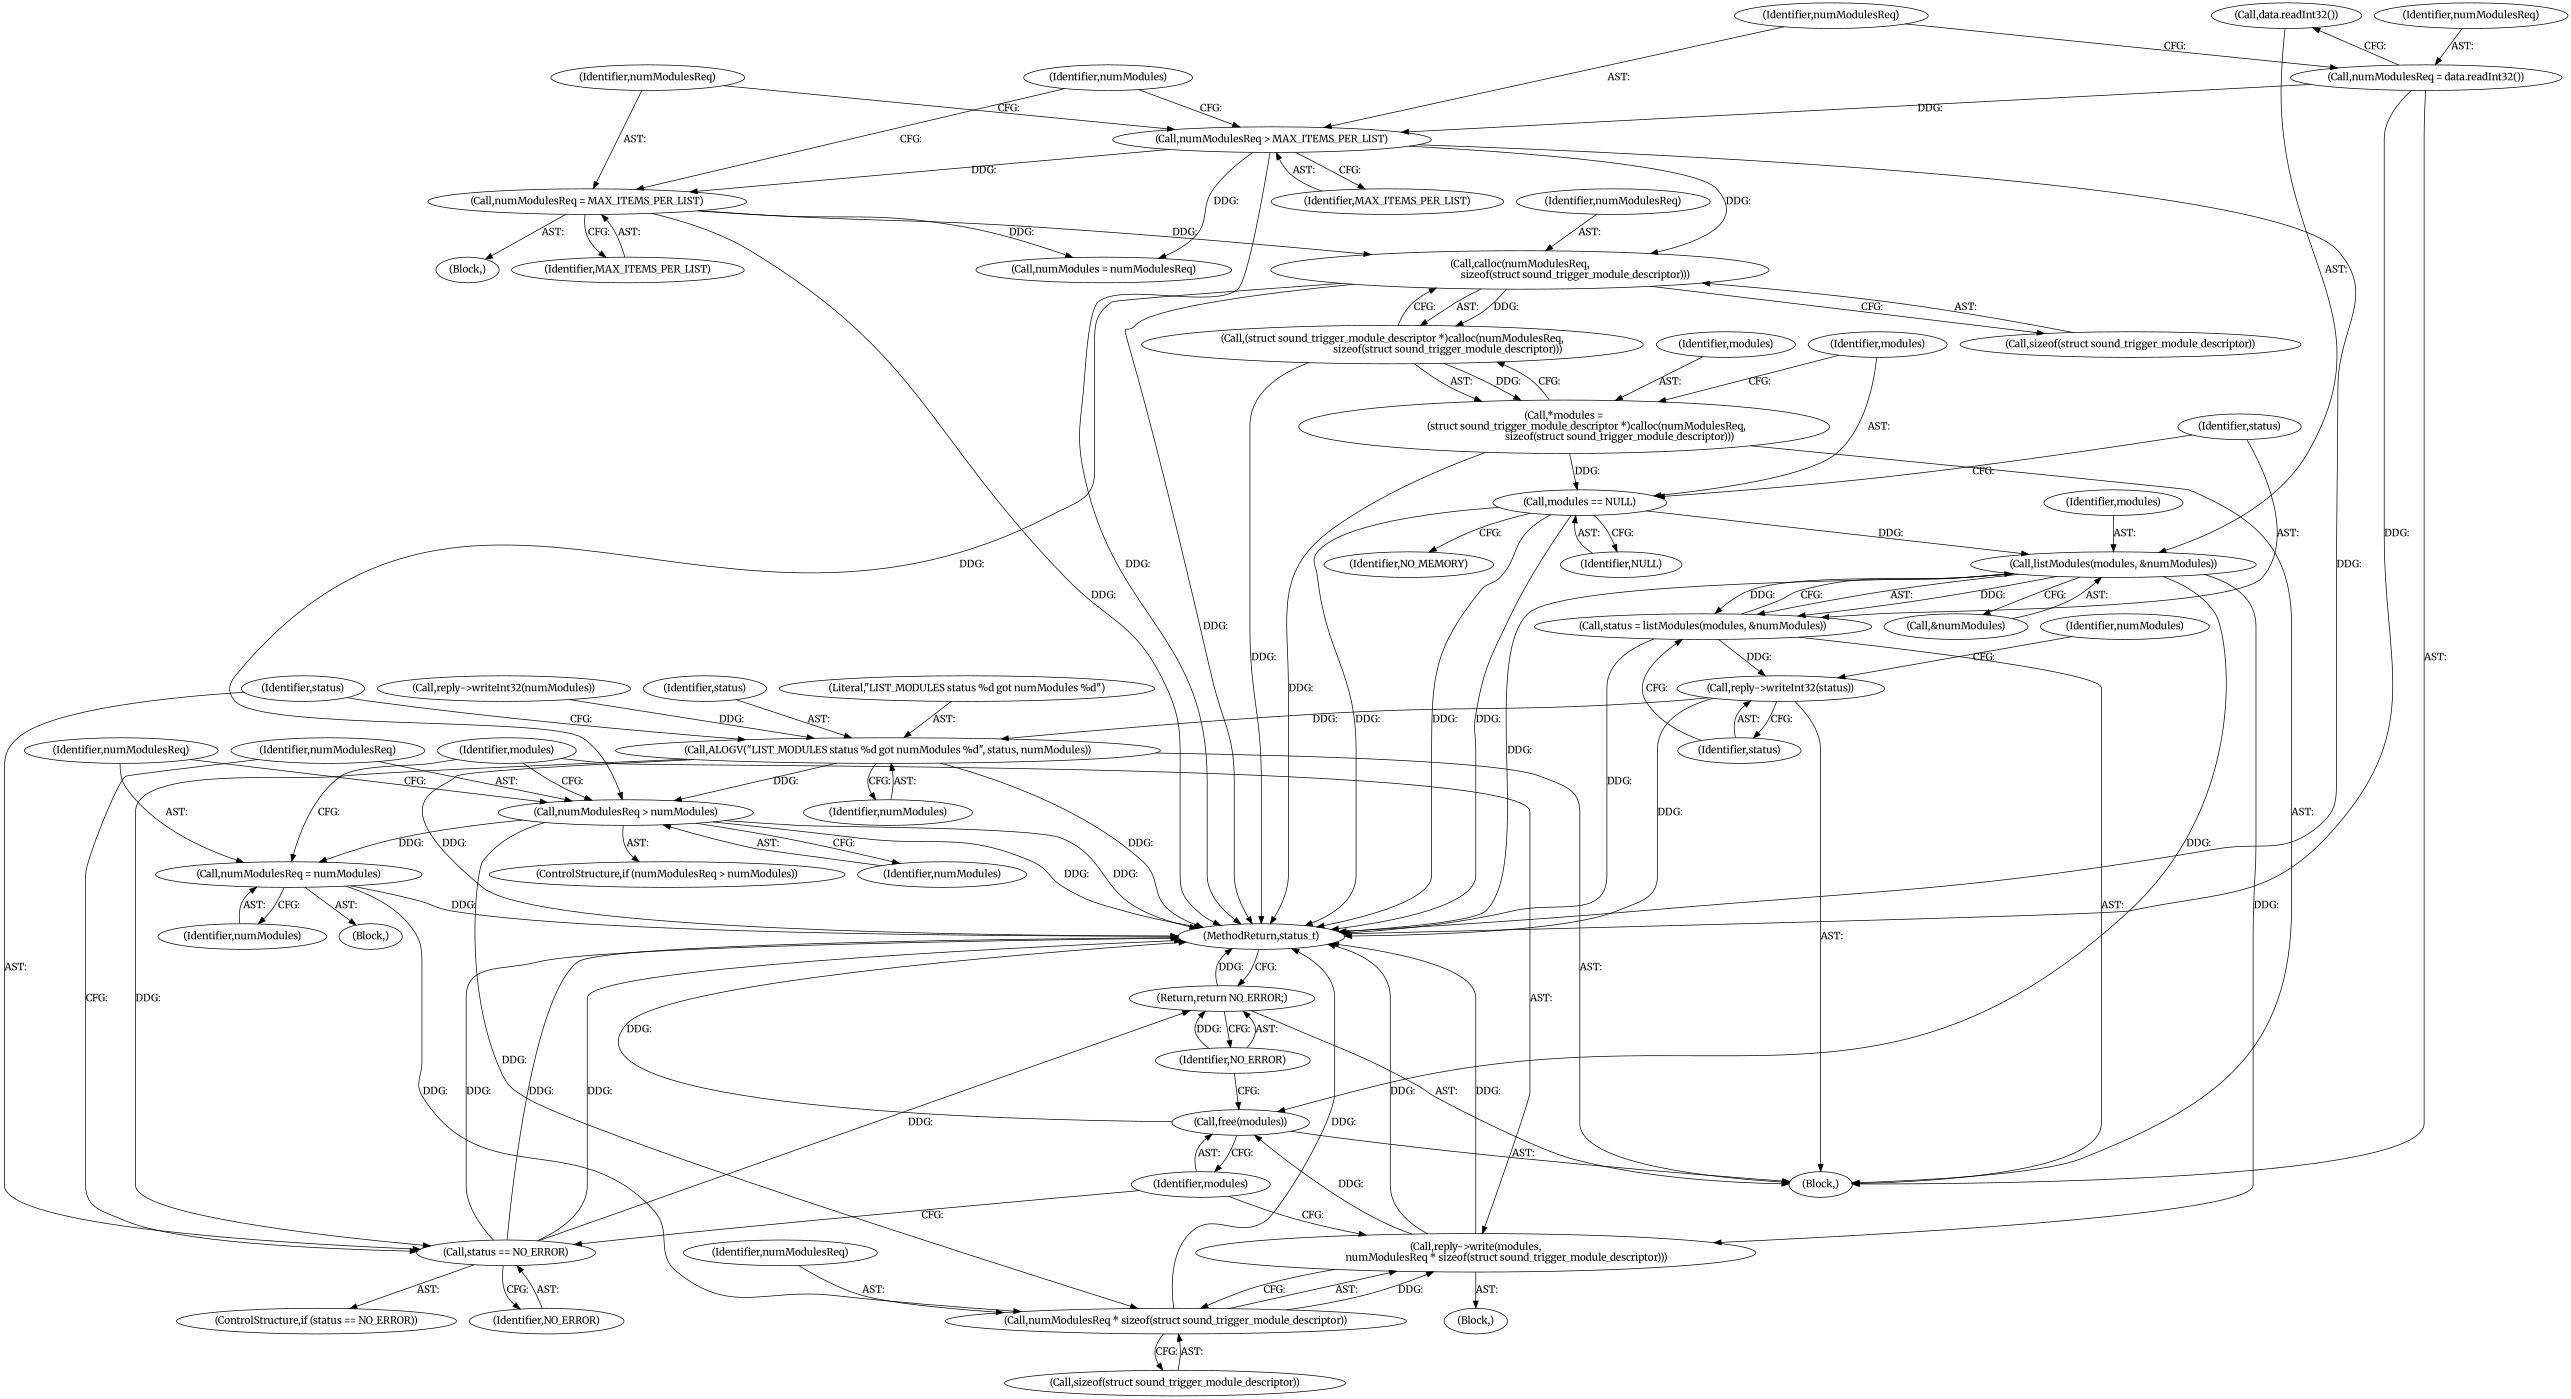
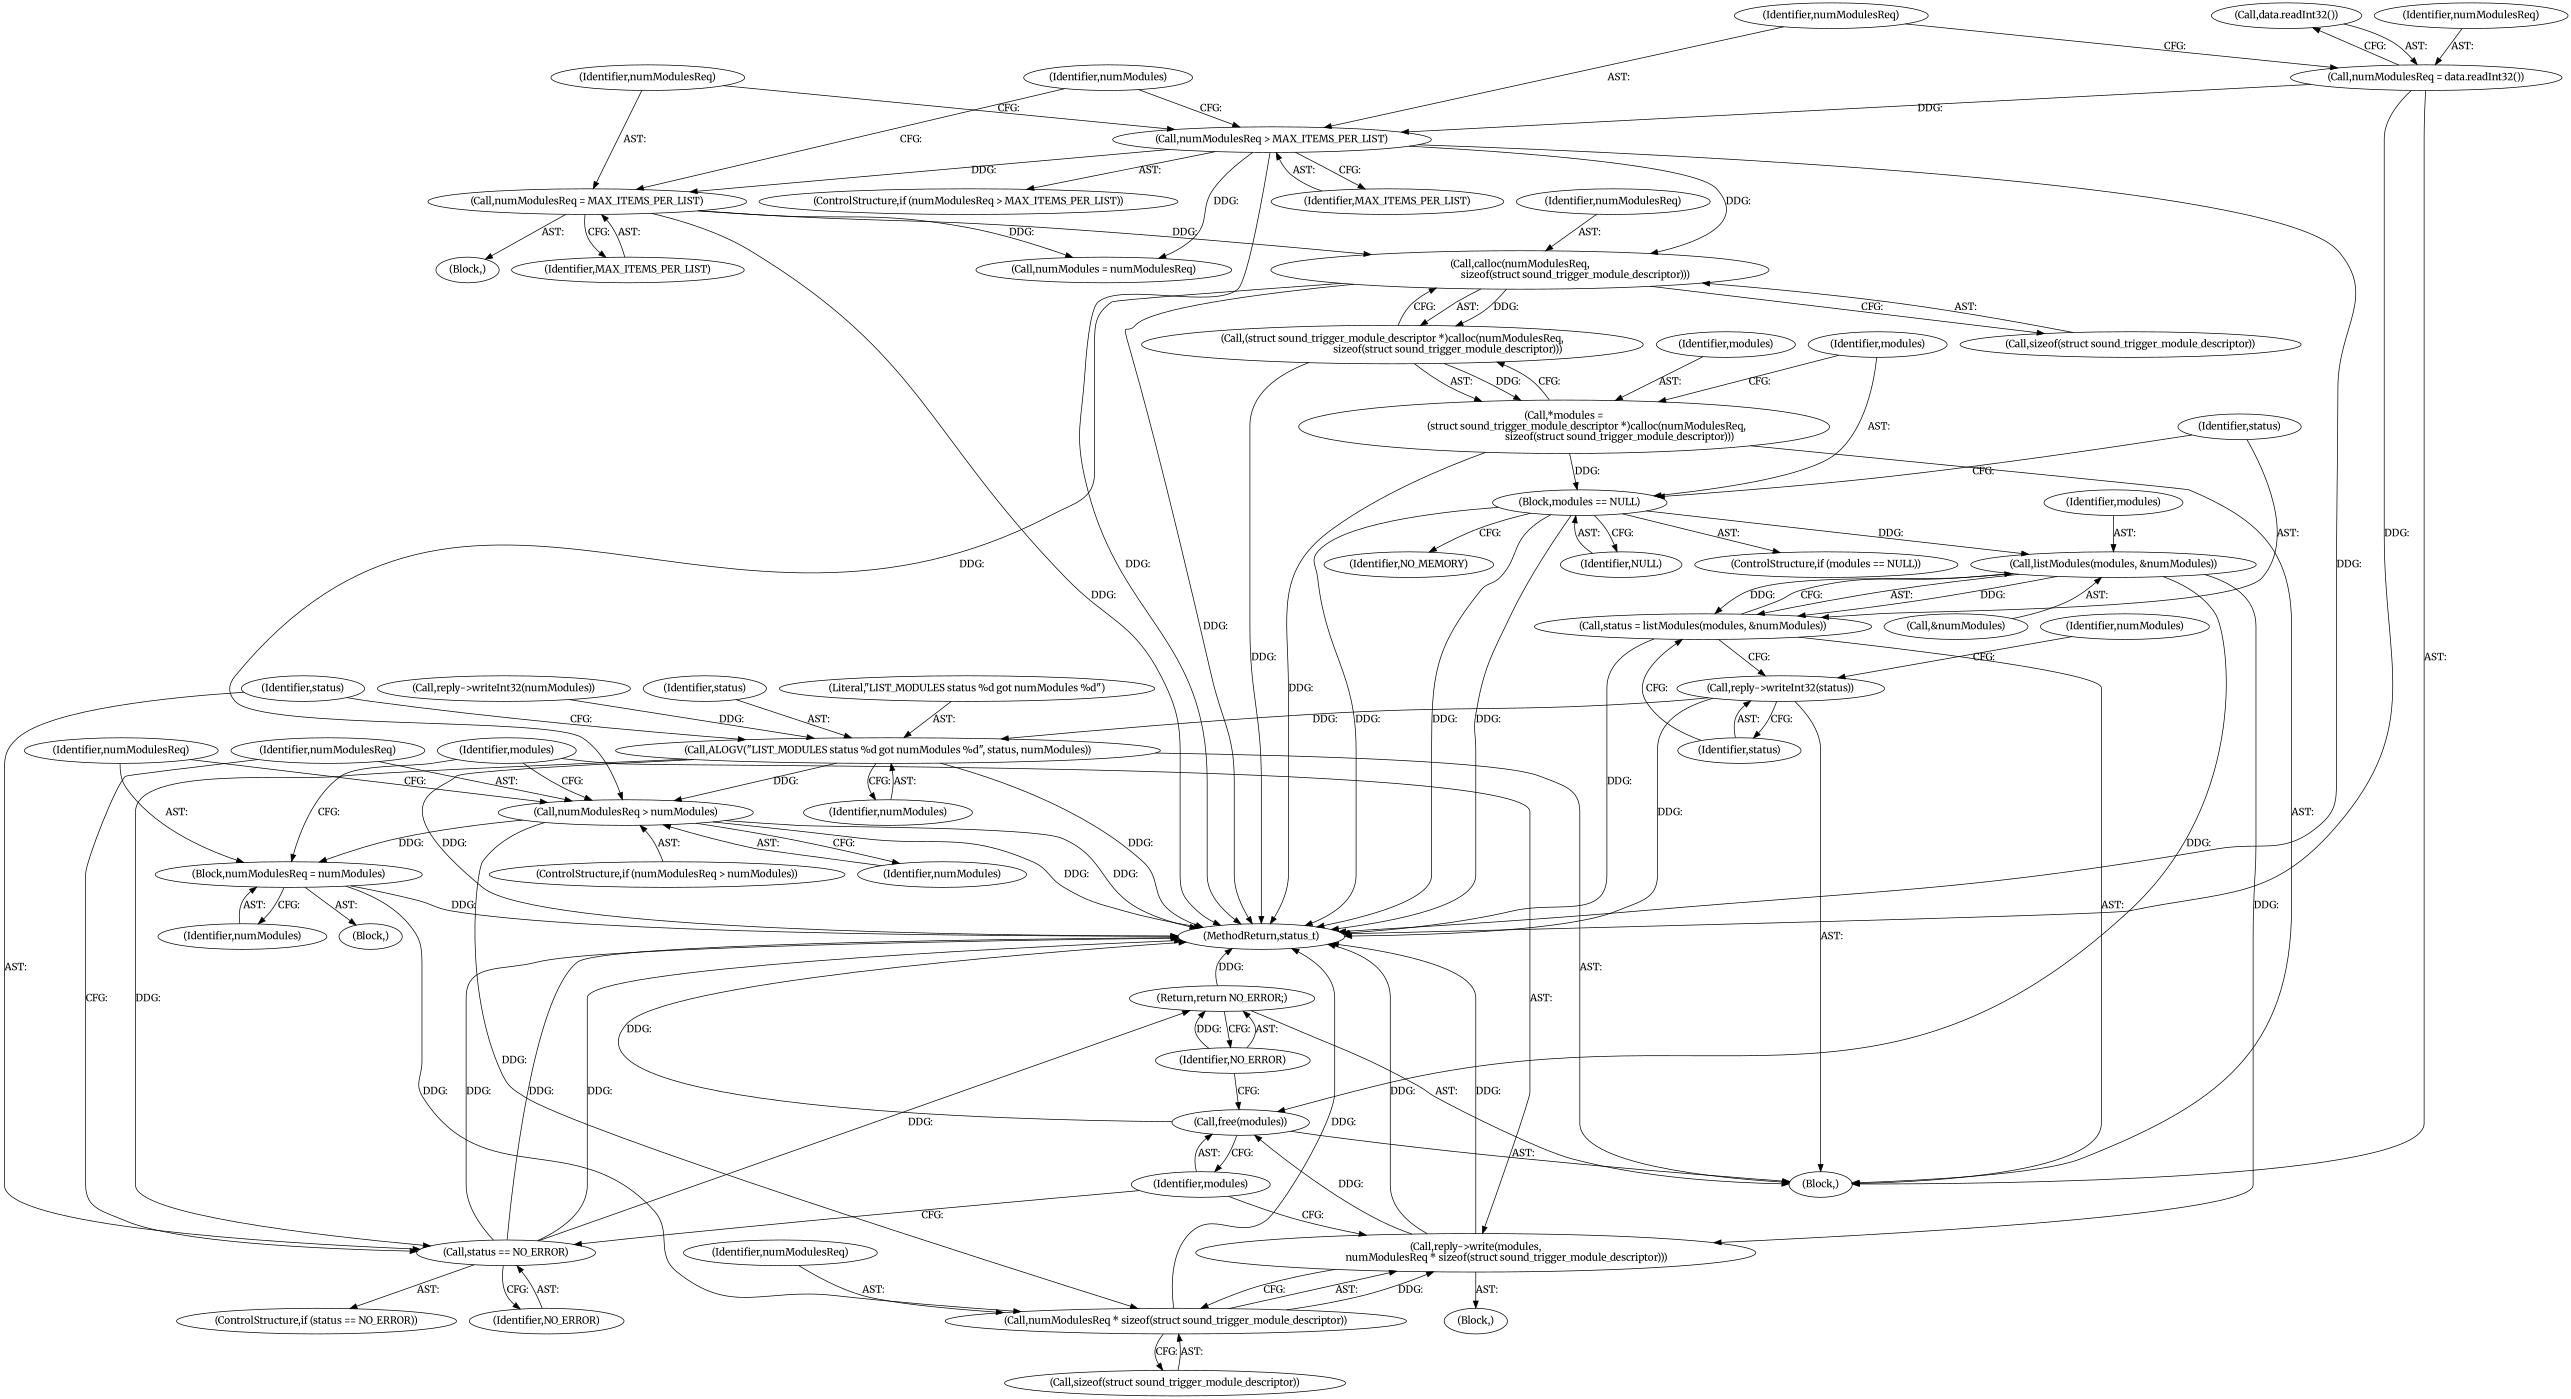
node "(ControlStructure,if (numModulesReq > MAX_ITEMS_PER_LIST))": added
edge "(Call,data.readInt32())" -> "(Call,listModules(modules, &numModules))": now "(Call,data.readInt32())" -> "(Call,numModulesReq = data.readInt32())"
node "(Call,modules == NULL)": label "(Call,modules == NULL)" -> "(Block,modules == NULL)"
node "(ControlStructure,if (modules == NULL))": added
edge "(Call,listModules(modules, &numModules))" -> "(Call,&numModules)": removed, label "CFG:"
edge "(Call,listModules(modules, &numModules))" -> "(MethodReturn,status_t)": removed, label "DDG:"
edge "(Call,status = listModules(modules, &numModules))" -> "(Call,reply->writeInt32(status))": label "DDG: " -> "CFG: "
edge "(Call,numModulesReq > numModules)" -> "(ControlStructure,if (numModulesReq > numModules))": reversed
node "(Call,numModulesReq = numModules)": label "(Call,numModulesReq = numModules)" -> "(Block,numModulesReq = numModules)"
edge "(MethodReturn,status_t)" -> "(Return,return NO_ERROR;)": removed, label "CFG:"
